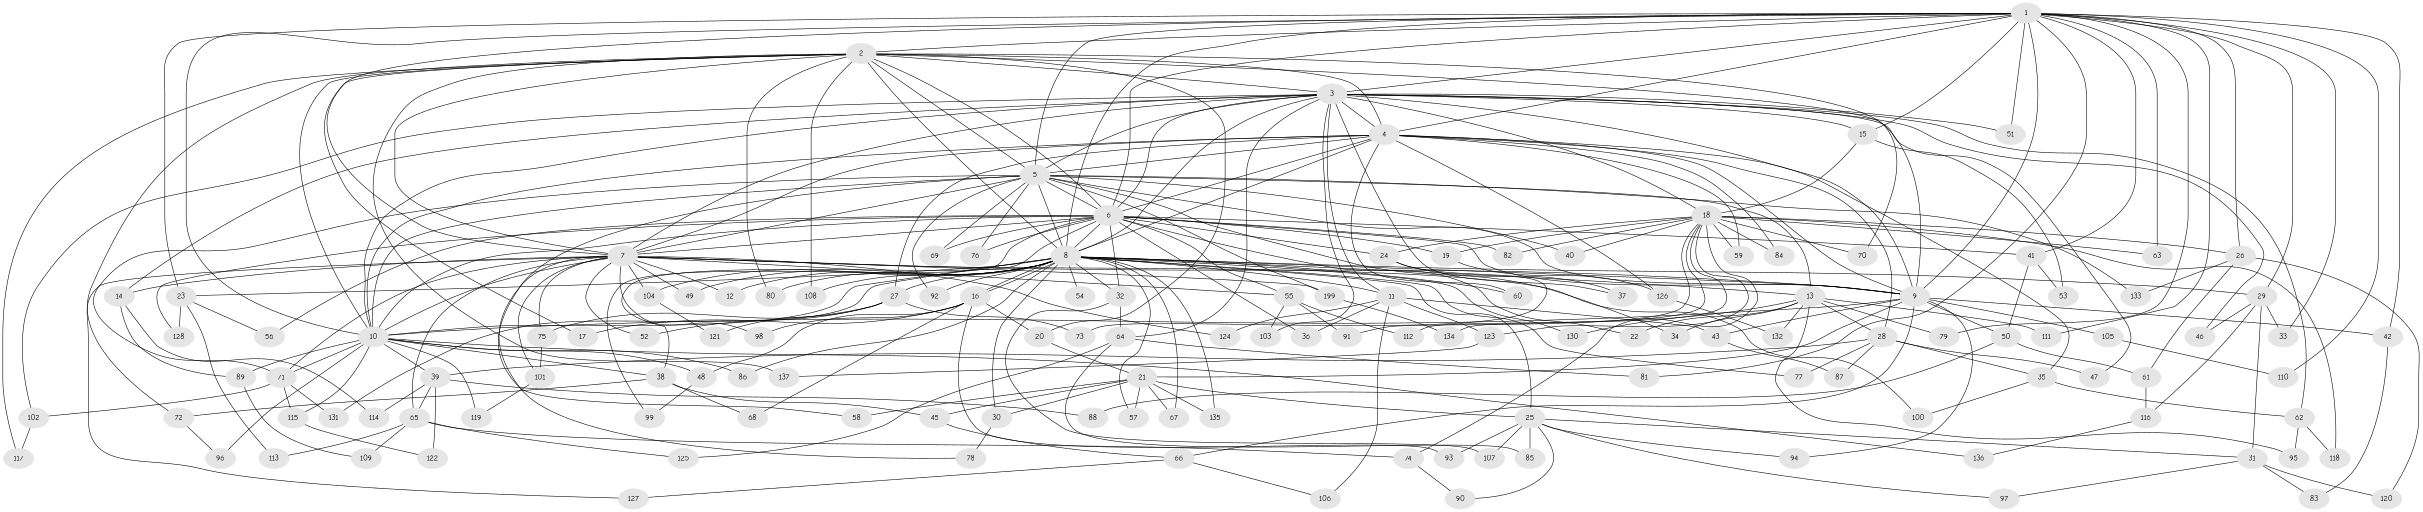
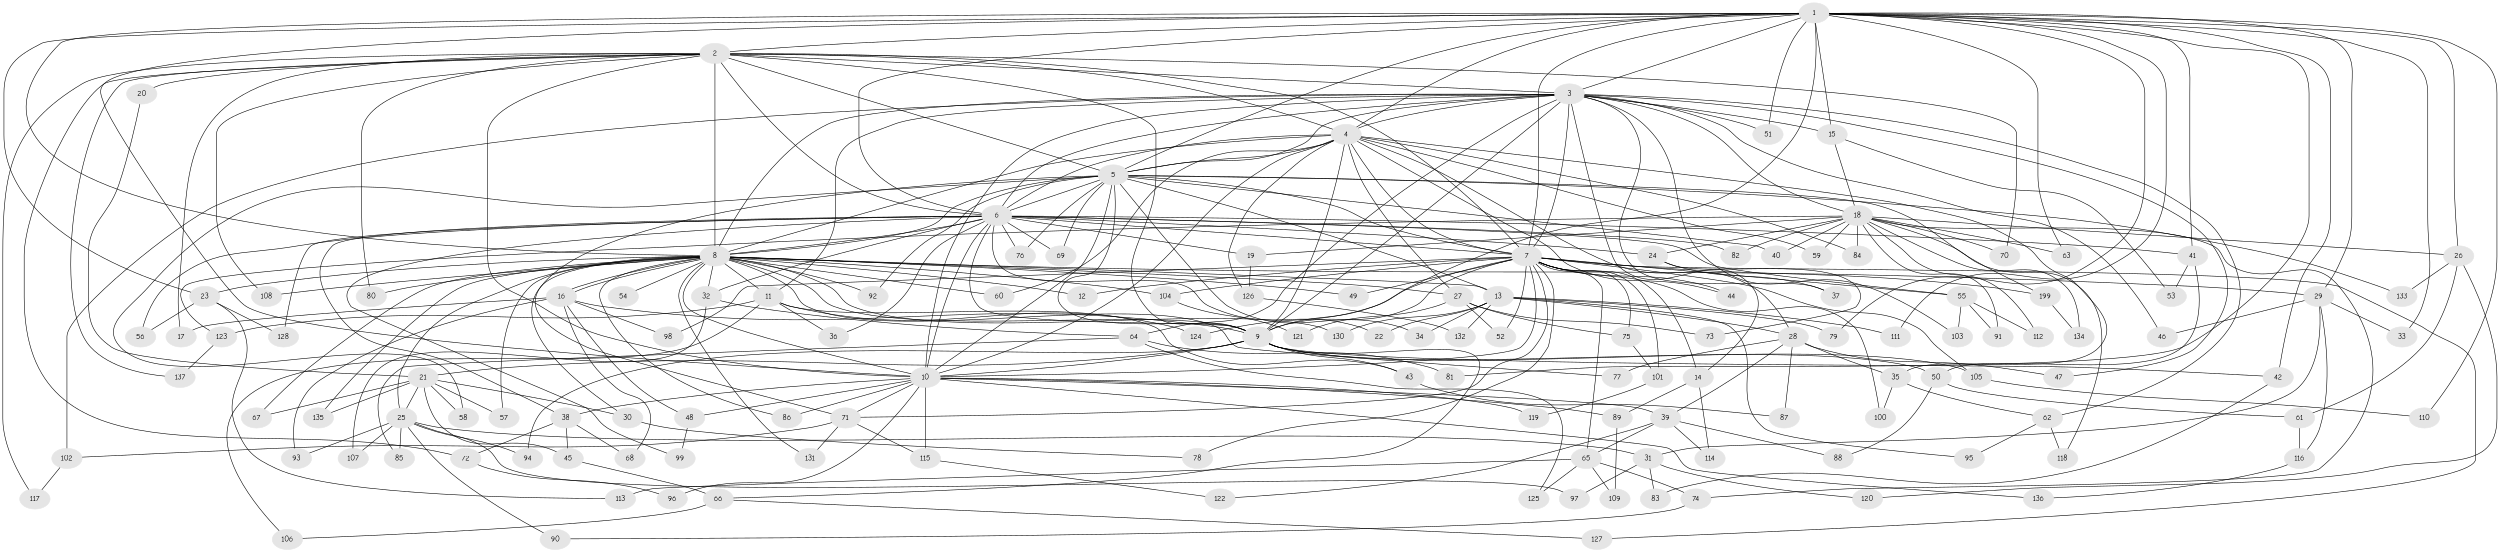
edge "7" -- "105": added
node "44": added
edge "16" -- "20": now "16" -- "9"
